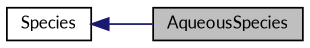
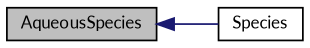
edge "AqueousSpecies" -> "Species": reversed
